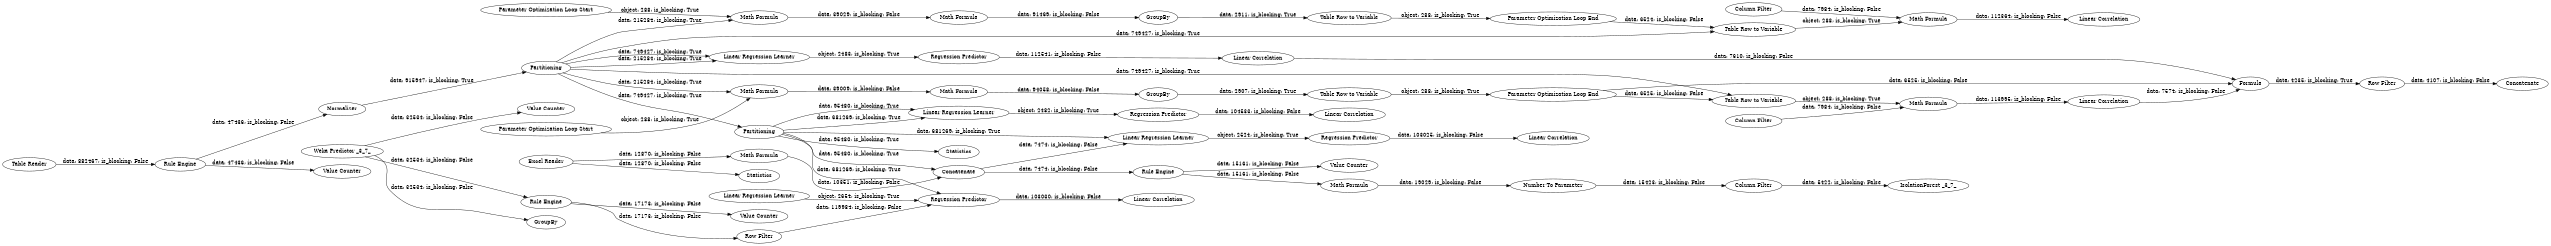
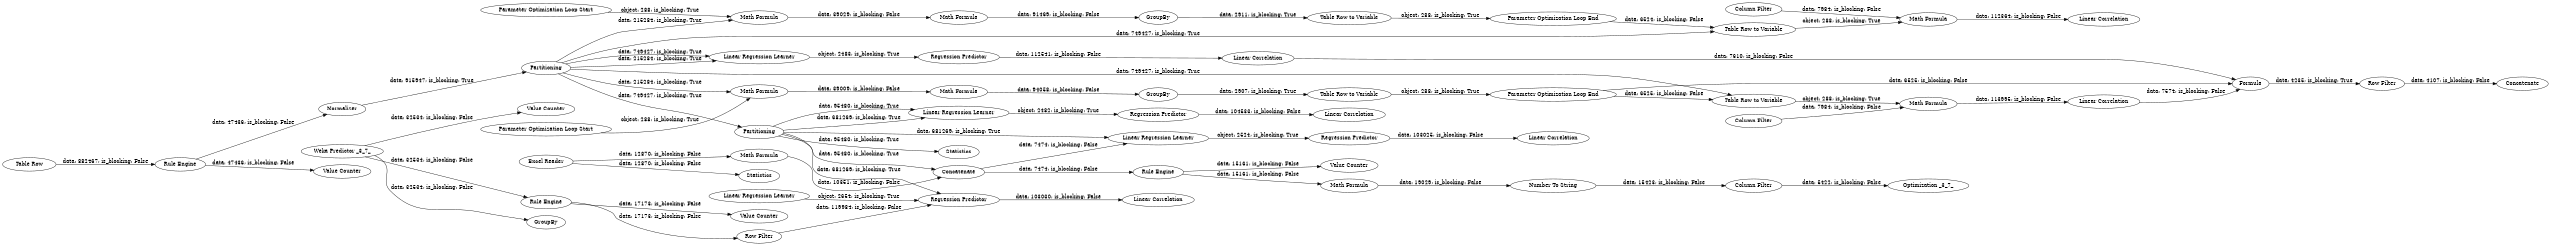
node "Table Reader": label "Table Reader" -> "Table Row"
node "Number To Parameter": label "Number To Parameter" -> "Number To String"
node "IsolationForest _3_7_": label "IsolationForest _3_7_" -> "Optimization _3_7_"
